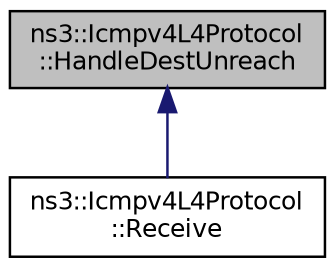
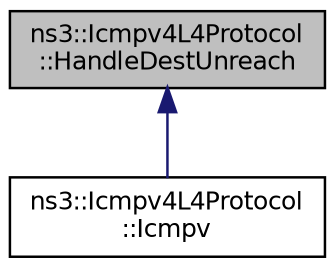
node "ns3::Icmpv4L4Protocol ::Receive": label "ns3::Icmpv4L4Protocol ::Receive" -> "ns3::Icmpv4L4Protocol ::Icmpv"
